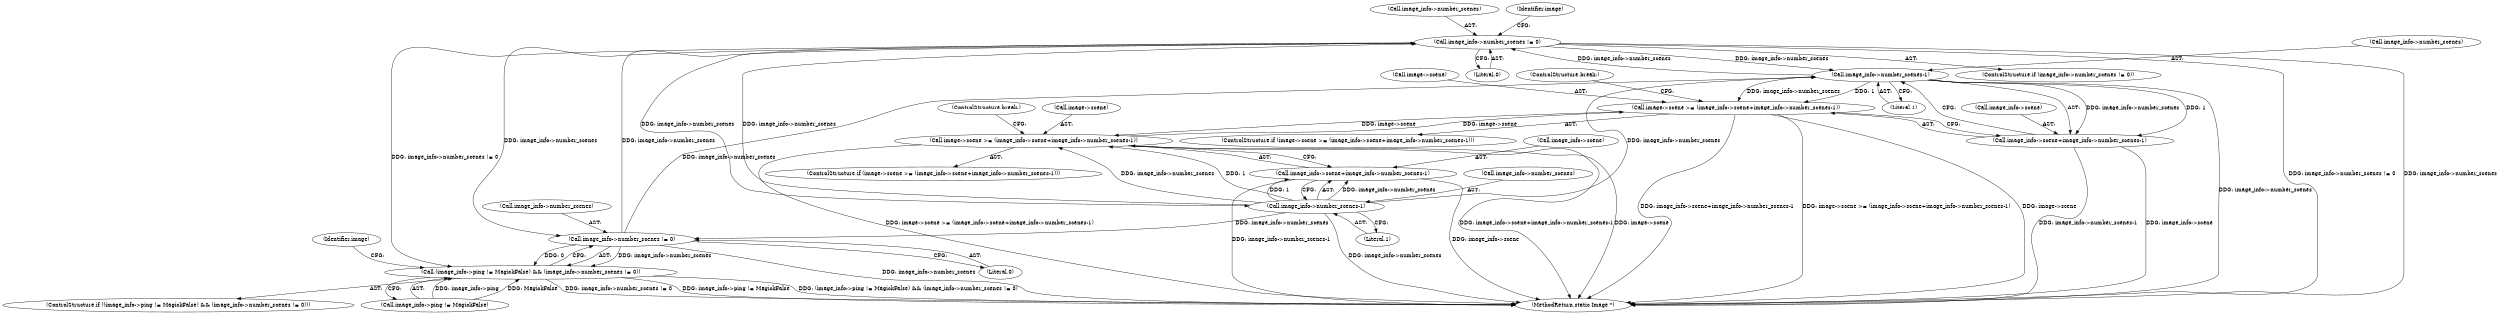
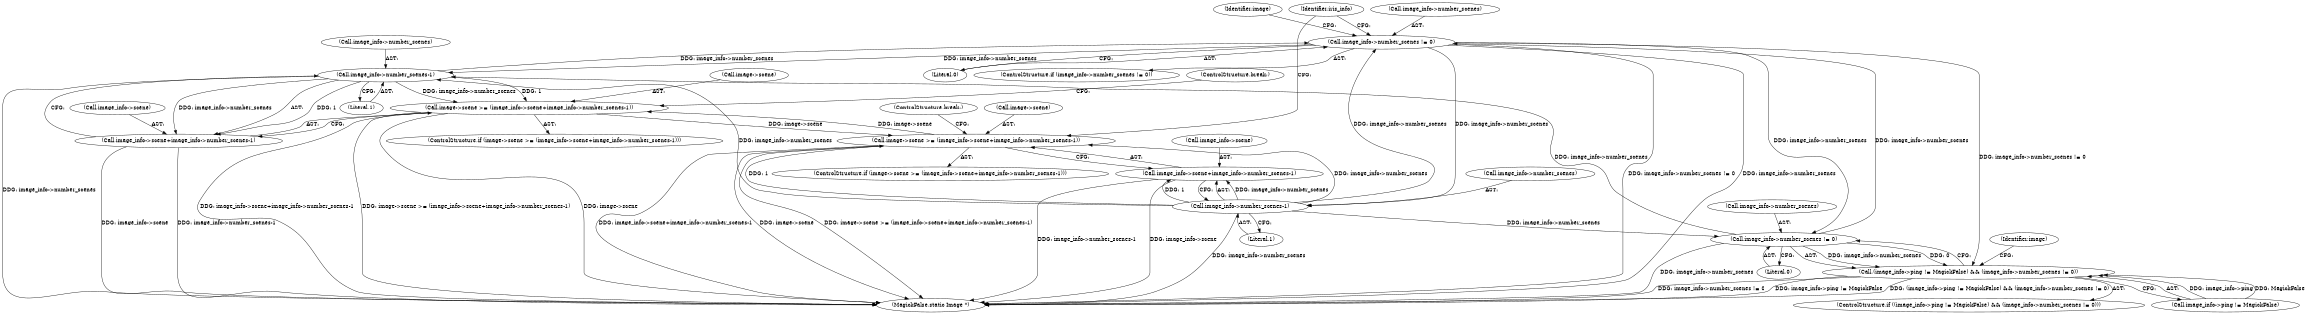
node "(Identifier,iris_info)": added
node "(MethodReturn,static Image *)": label "(MethodReturn,static Image *)" -> "(MagickFalse,static Image *)"
